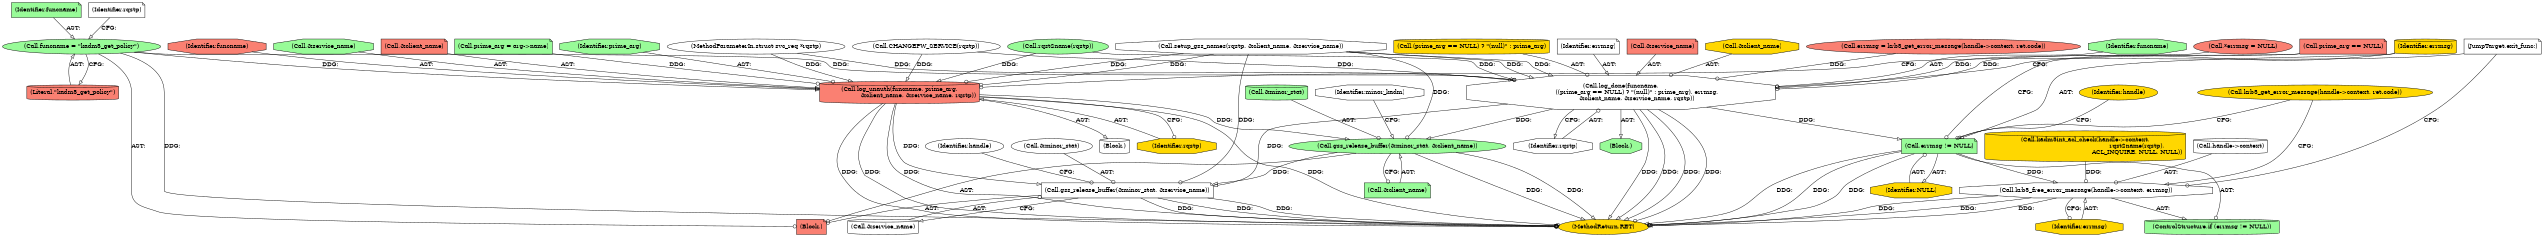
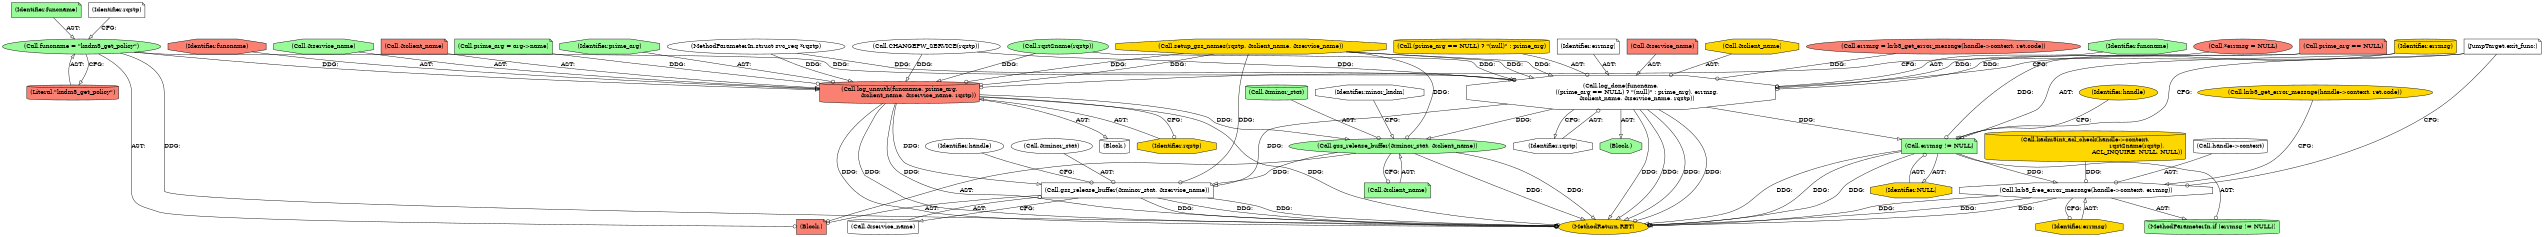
node "(Call,setup_gss_names(rqstp, &client_name, &service_name))": fillcolor white -> gold
edge "(Call,prime_arg == NULL)" -> "(Call,errmsg != NULL)": label "CFG: " -> "DDG: "
edge "(Call,krb5_get_error_message(handle->context, ret.code))" -> "(Call,errmsg != NULL)": now "(JumpTarget,exit_func:)" -> "(Call,errmsg != NULL)"
node "(ControlStructure,if (errmsg != NULL))": label "(ControlStructure,if (errmsg != NULL))" -> "(MethodParameterIn,if (errmsg != NULL))"
